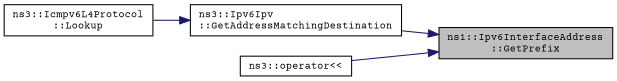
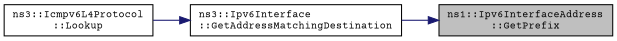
node "ns3::Ipv6Ipv ::GetAddressMatchingDestination": label "ns3::Ipv6Ipv ::GetAddressMatchingDestination" -> "ns3::Ipv6Interface ::GetAddressMatchingDestination"
node "ns3::operator<<": removed
